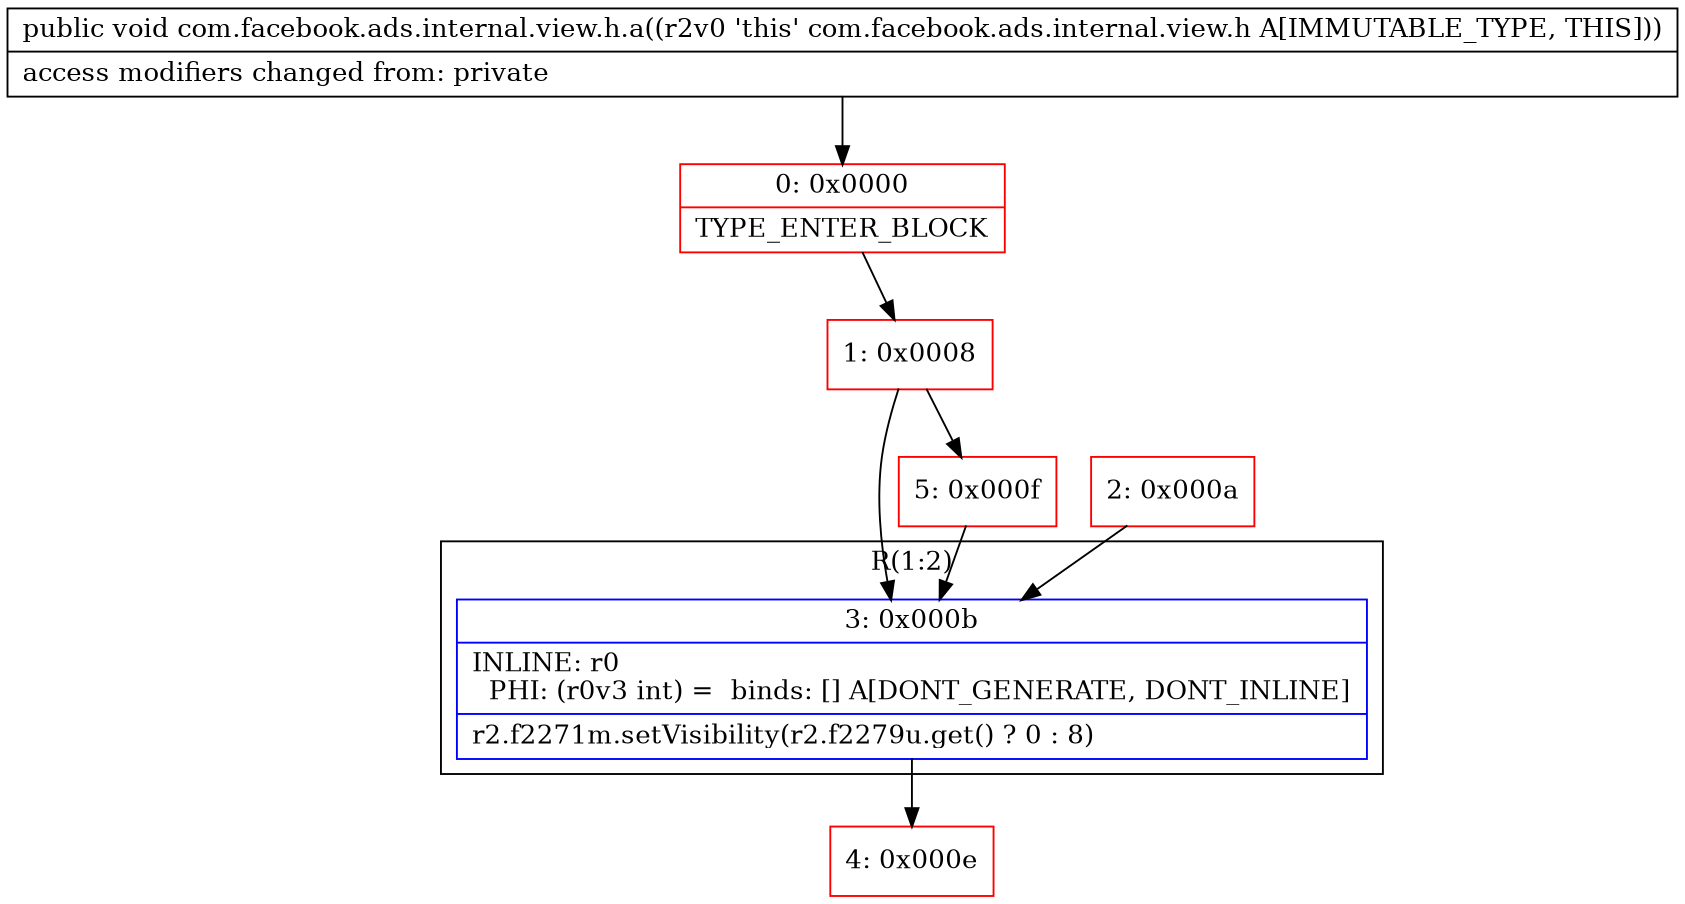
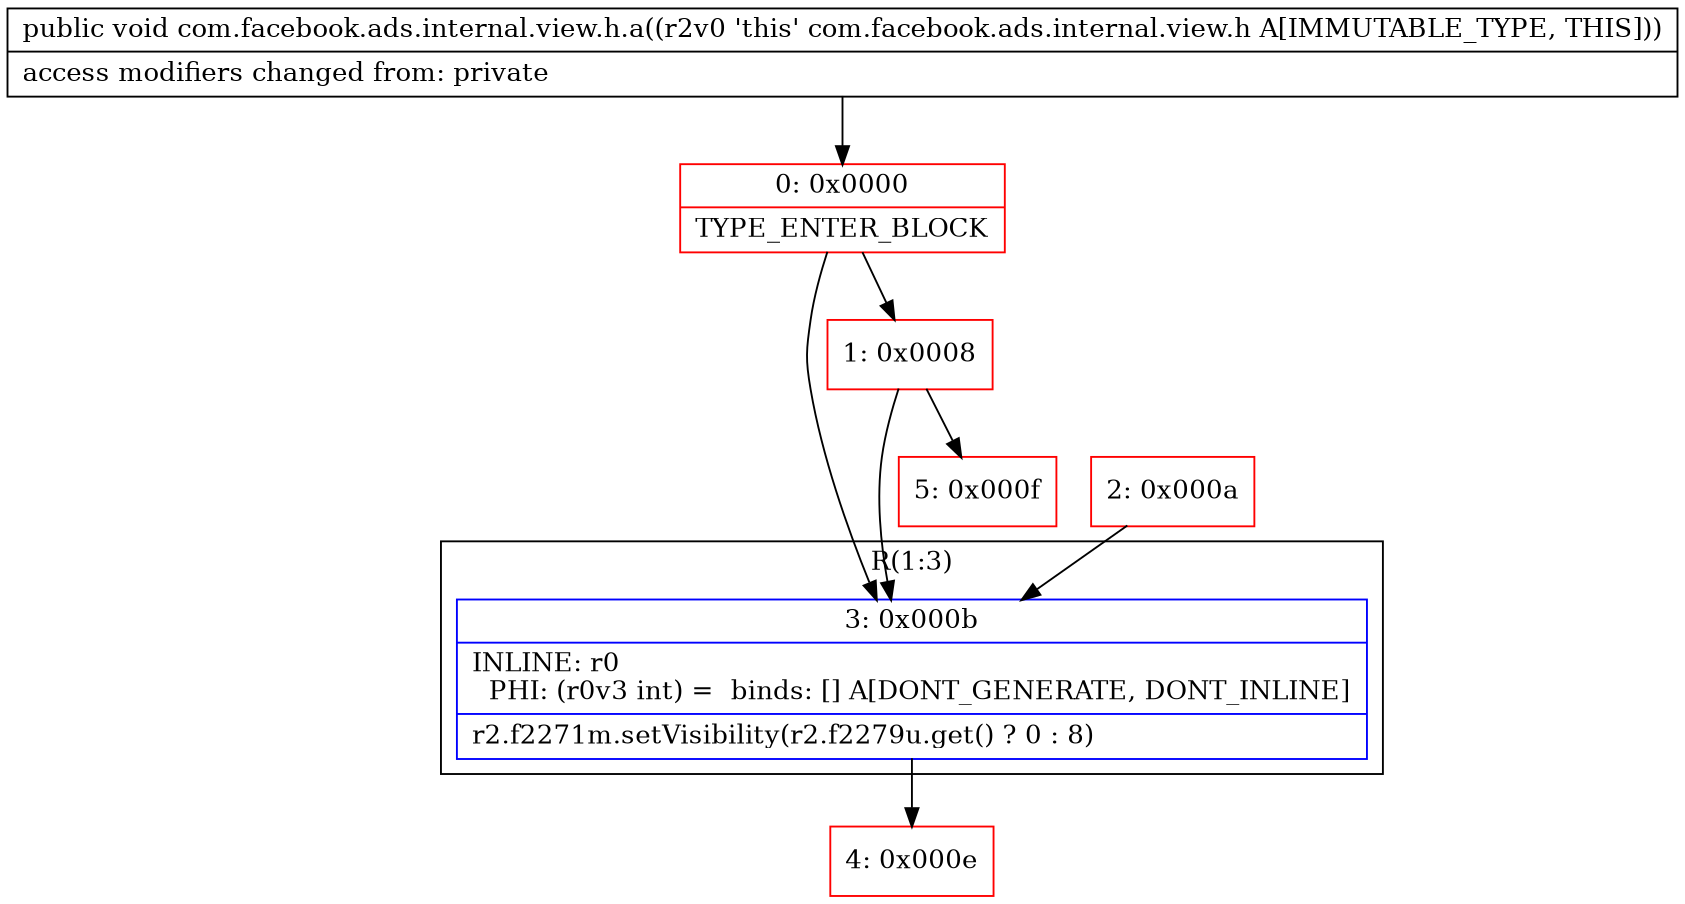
edge "5: 0x000f" -> "3: 0x000b": now "0: 0x0000" -> "3: 0x000b"
cluster "R(1:2)": label "R(1:2)" -> "R(1:3)"
